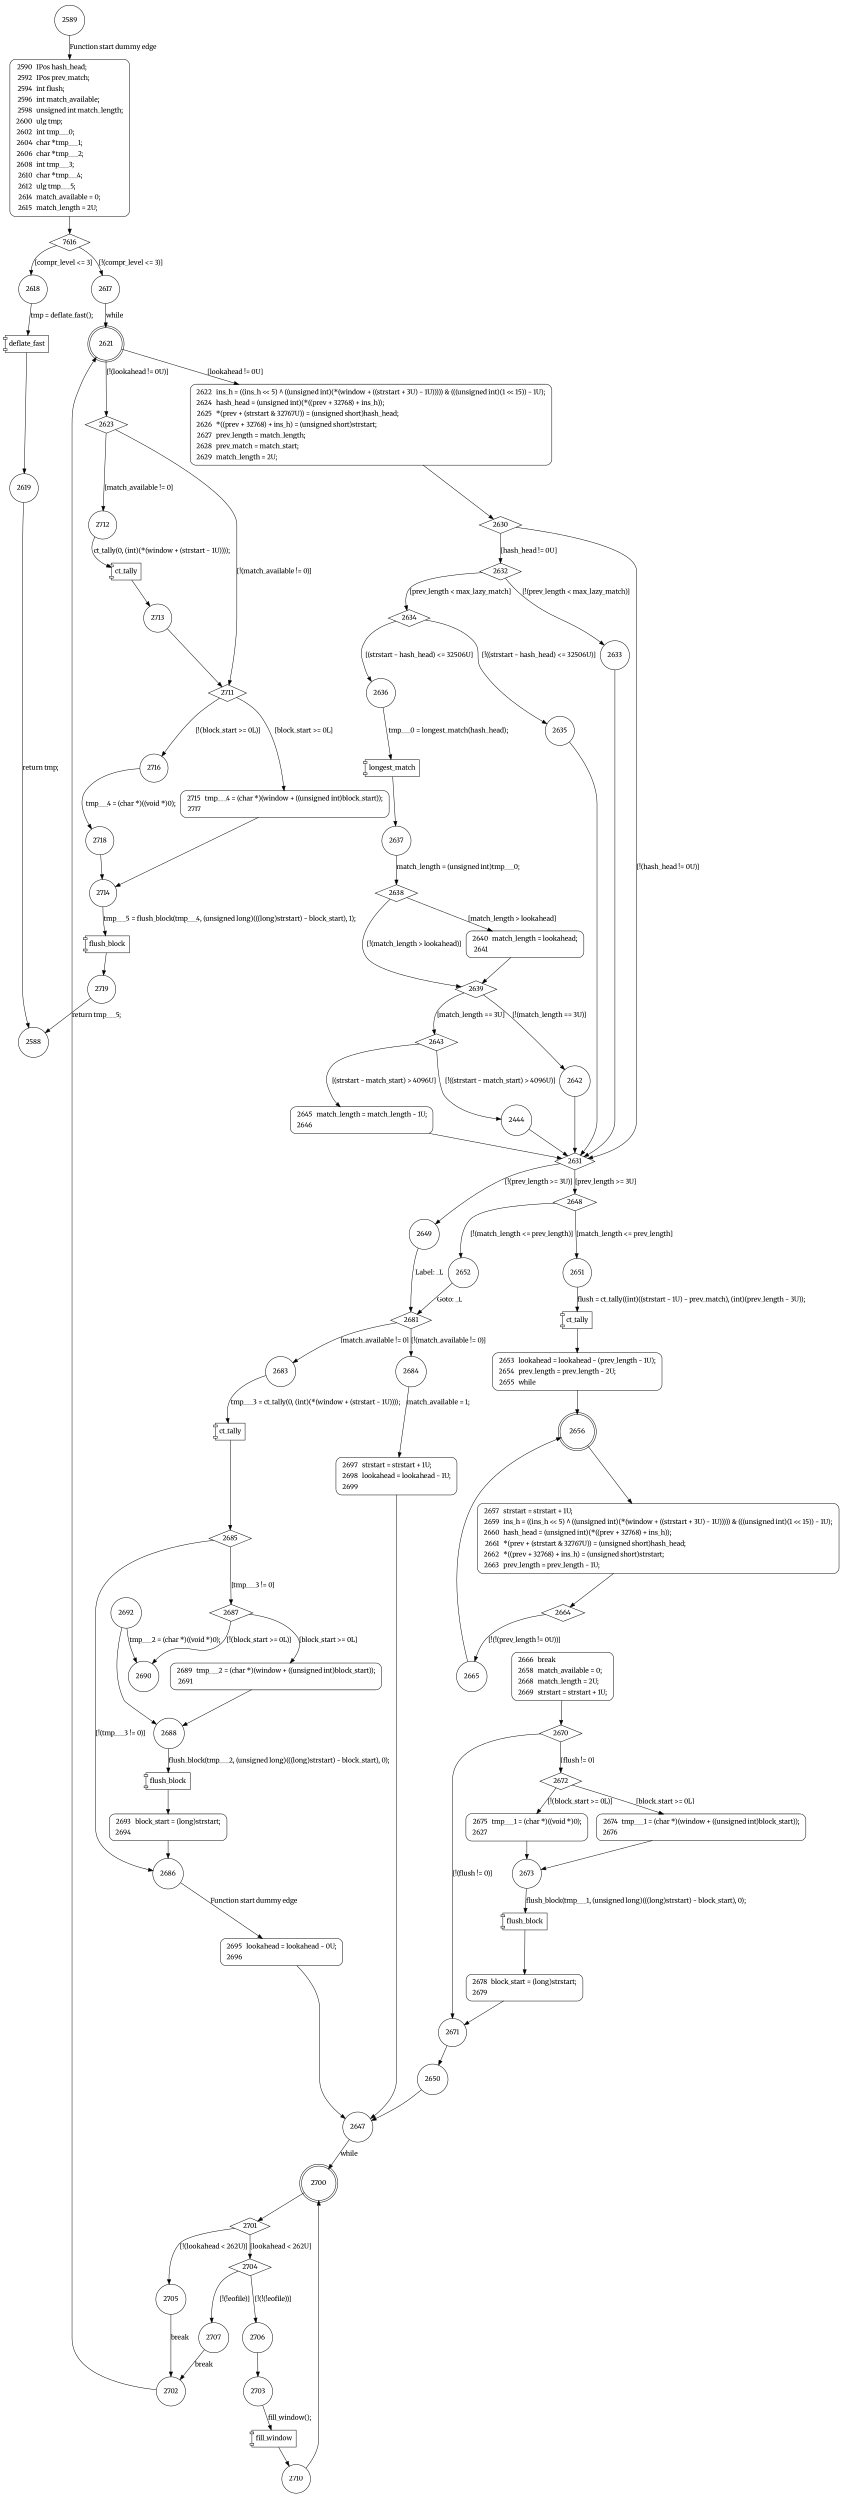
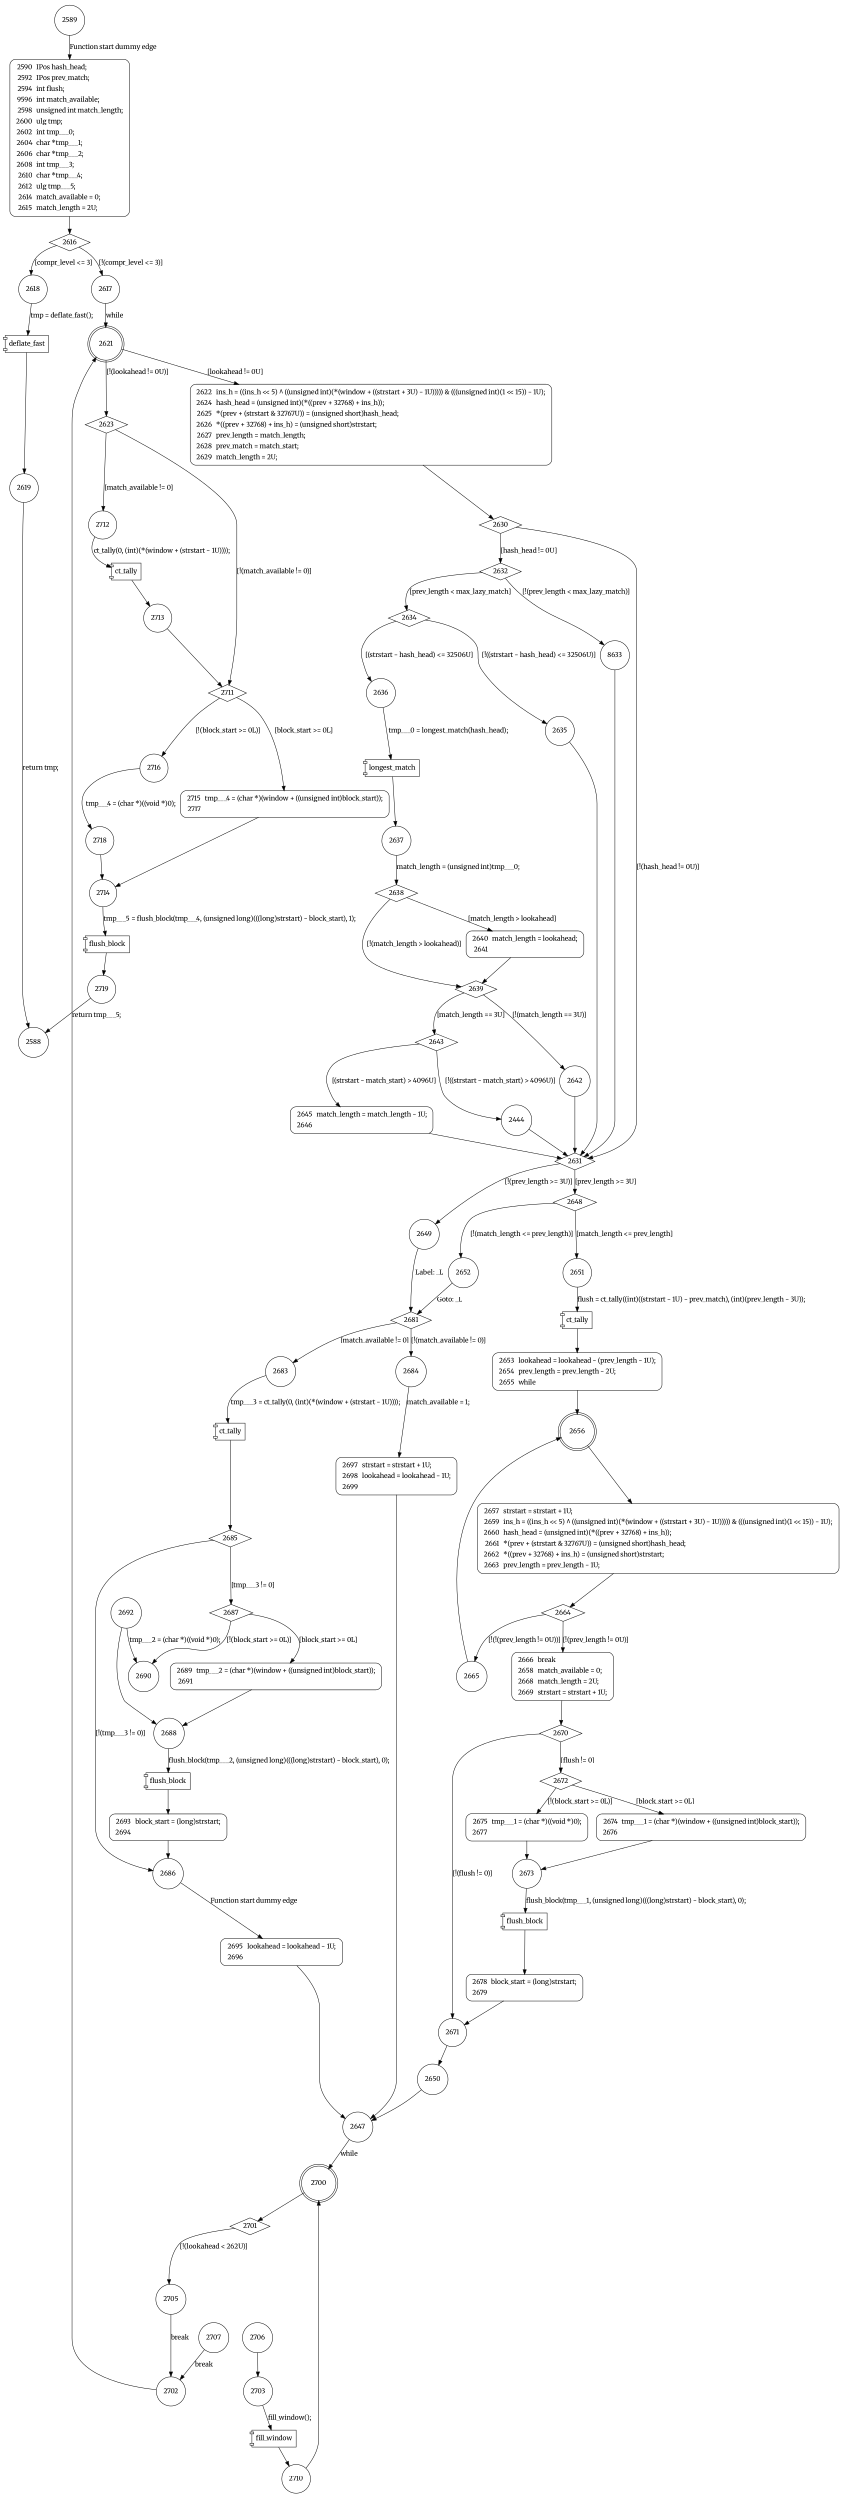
node "2590": text "2596" -> "9596"
node "7616": label "7616" -> "2616"
node "2633": label "2633" -> "8633"
edge "2664" -> "2666": added, label "[!(prev_length != 0U)]"
node "2675": text "2627" -> "2677"
node "2695": text "lookahead = lookahead - 0U;" -> "lookahead = lookahead - 1U;"
node "2704": removed
